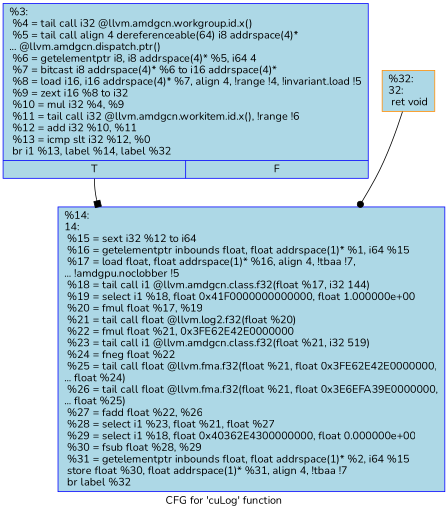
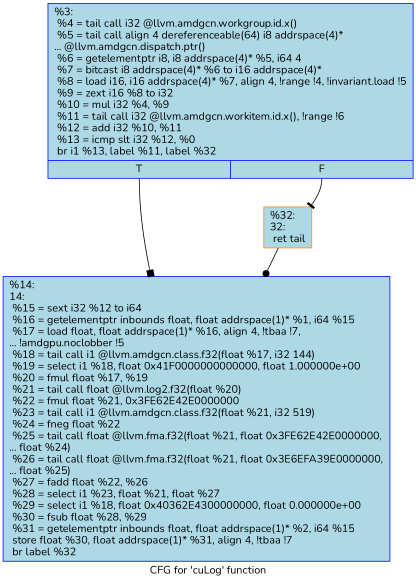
node "%32:": text "ret void" -> "ret tail"
node "%3:": text "br i1 %13, label %14, label %32" -> "br i1 %13, label %11, label %32"
edge "%3:" -> "%32:": added
